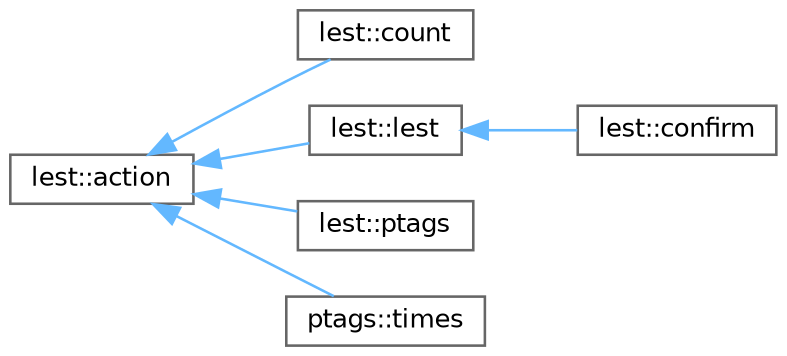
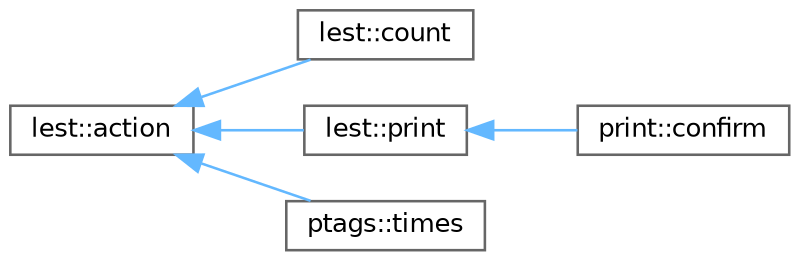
node "lest::lest": label "lest::lest" -> "lest::print"
node "lest::confirm": label "lest::confirm" -> "print::confirm"
node "lest::ptags": removed
